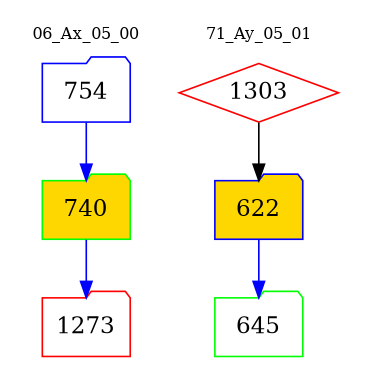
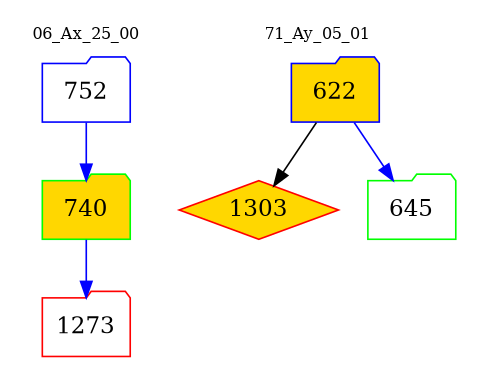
cluster "06_Ax_05_00": label "06_Ax_05_00" -> "06_Ax_25_00"
node "754": label "754" -> "752"
node "1303": fillcolor white -> gold
edge "1303" -> "622": reversed
